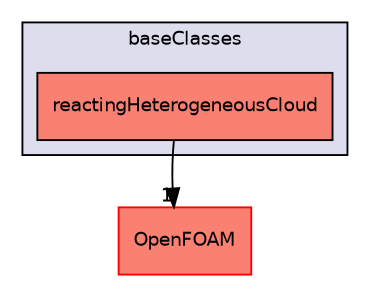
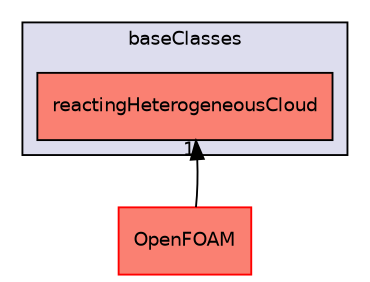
edge "reactingHeterogeneousCloud" -> "OpenFOAM": reversed
